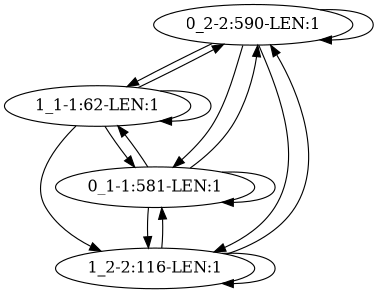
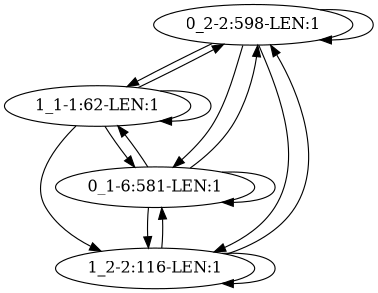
node "0_2-2:590-LEN:1": label "0_2-2:590-LEN:1" -> "0_2-2:598-LEN:1"
node "0_1-1:581-LEN:1": label "0_1-1:581-LEN:1" -> "0_1-6:581-LEN:1"
